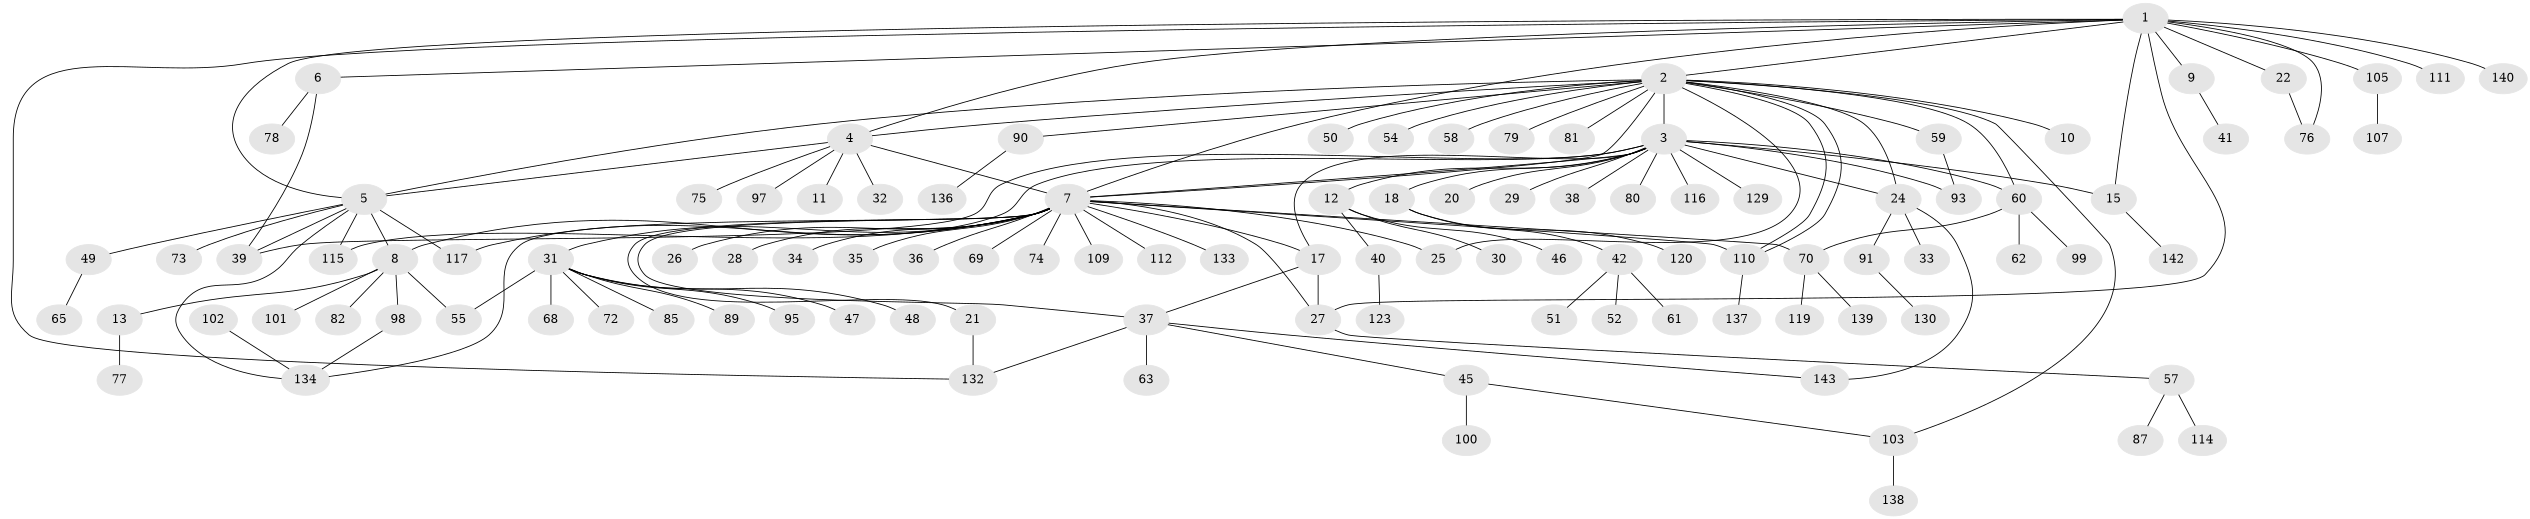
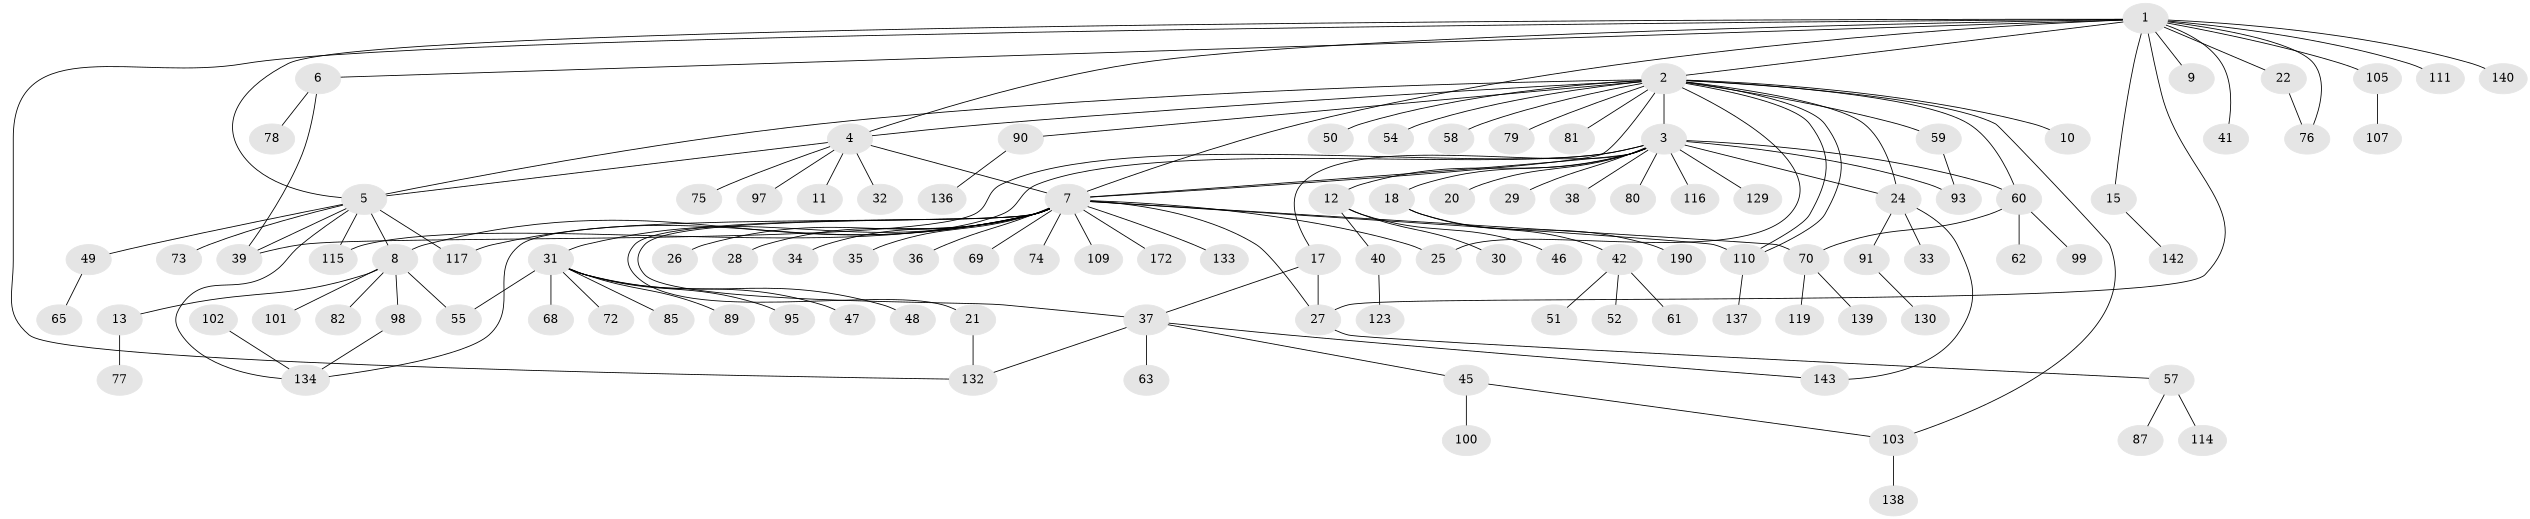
edge "9" -- "41": now "1" -- "41"
edge "3" -- "15": removed
edge "7" -- "17": removed
node "112": label "112" -> "172"
node "120": label "120" -> "190"
